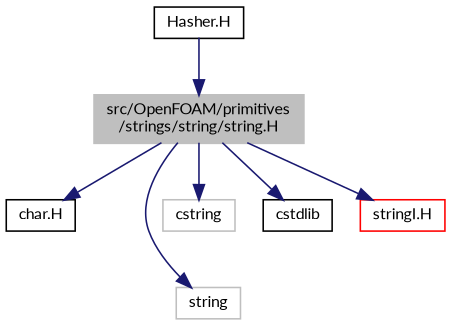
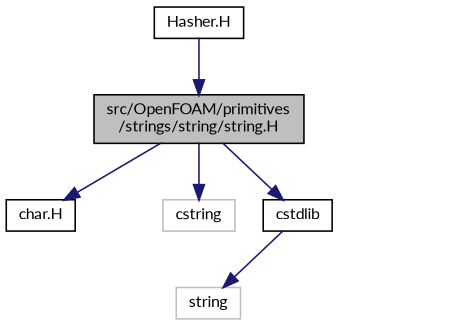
node "src/OpenFOAM/primitives /strings/string/string.H": color grey75 -> black
edge "src/OpenFOAM/primitives /strings/string/string.H" -> "string": now "cstdlib" -> "string"
node "stringI.H": removed
